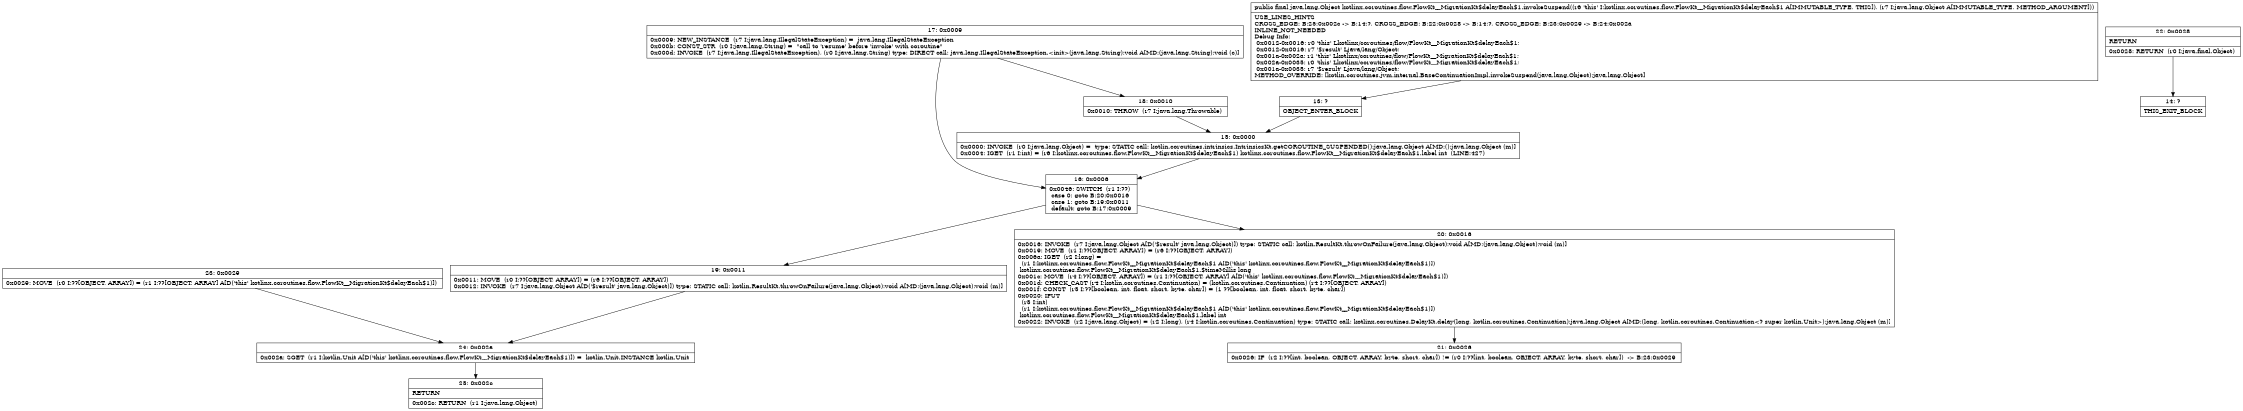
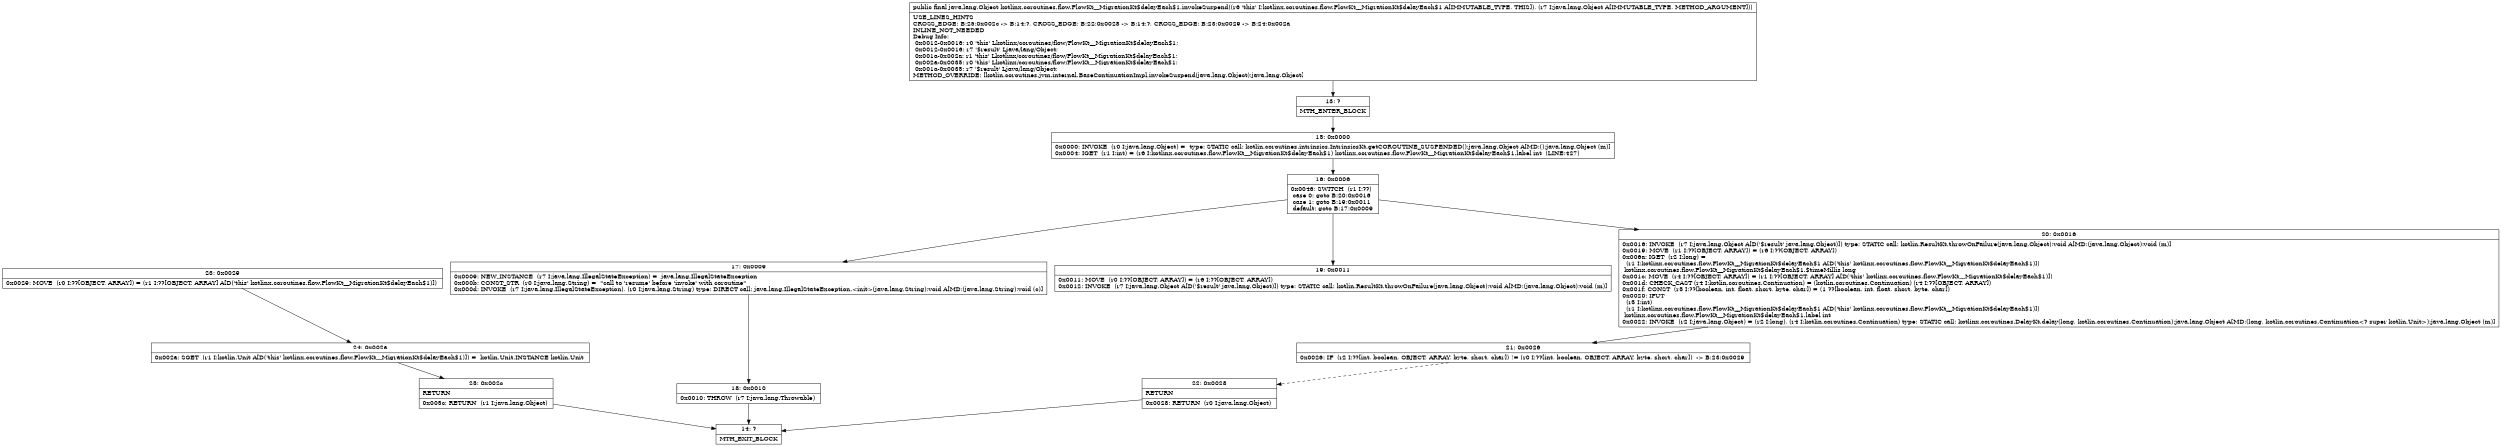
node "22: 0x0028": text "0x0028: RETURN  (r0 I:java.final.Object)" -> "0x0028: RETURN  (r0 I:java.lang.Object)"
node "13: ?": text "OBJECT_ENTER_BLOCK" -> "MTH_ENTER_BLOCK"
node "14: ?": text "THIS_EXIT_BLOCK" -> "MTH_EXIT_BLOCK"
edge "18: 0x0010" -> "15: 0x0000": now "18: 0x0010" -> "14: ?"
edge "17: 0x0009" -> "16: 0x0006": reversed
edge "19: 0x0011" -> "24: 0x002a": removed
edge "21: 0x0026" -> "22: 0x0028": added
node "25: 0x002c": text "0x002c: RETURN  (r1 I:java.lang.Object)" -> "0x005c: RETURN  (r1 I:java.lang.Object)"
edge "25: 0x002c" -> "14: ?": added
